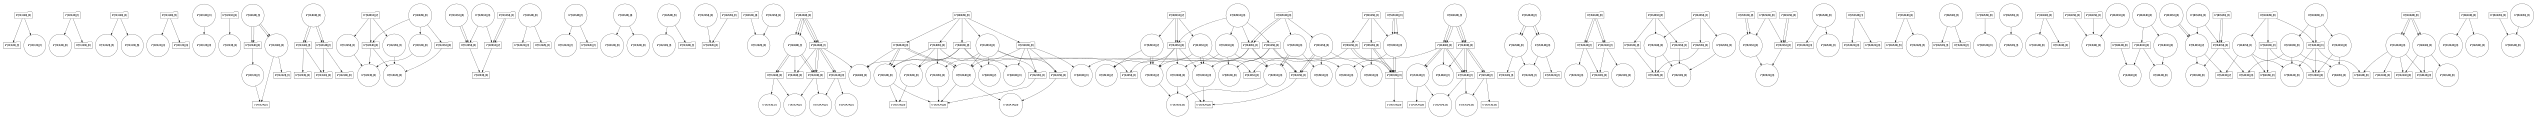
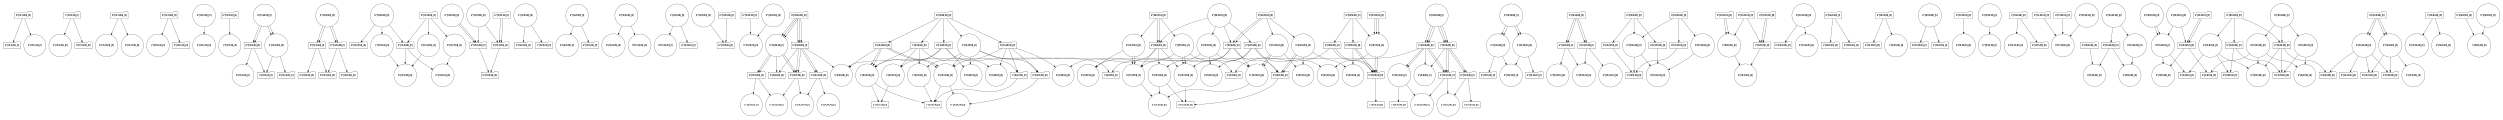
edge "G^{14,24,54}_{0}" -> "G^{14,18,24}_{0}": removed
node "G^{16,24,26}_{0}": shape folder -> circle
edge "G^{14,16,16}_{1}" -> "G^{14,16,24}_{1}": now "G^{14,16,48}_{0}" -> "G^{14,16,24}_{1}"
